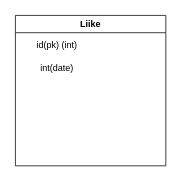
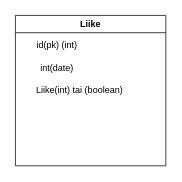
node "Liike(int) tai (boolean)": added
